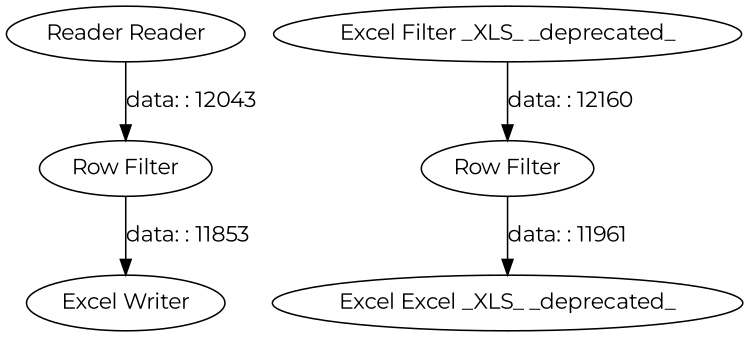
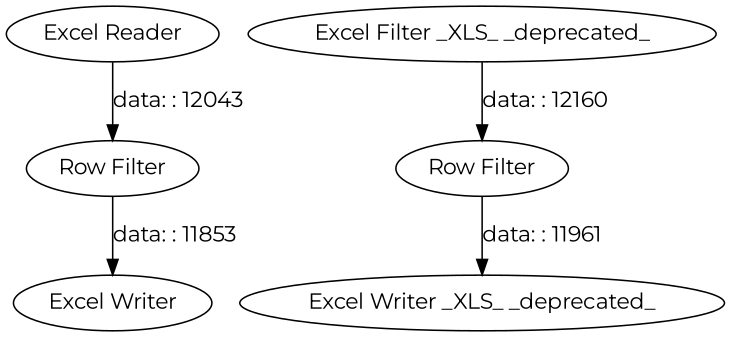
node "Reader Reader": label "Reader Reader" -> "Excel Reader"
node "Excel Excel _XLS_ _deprecated_": label "Excel Excel _XLS_ _deprecated_" -> "Excel Writer _XLS_ _deprecated_"
